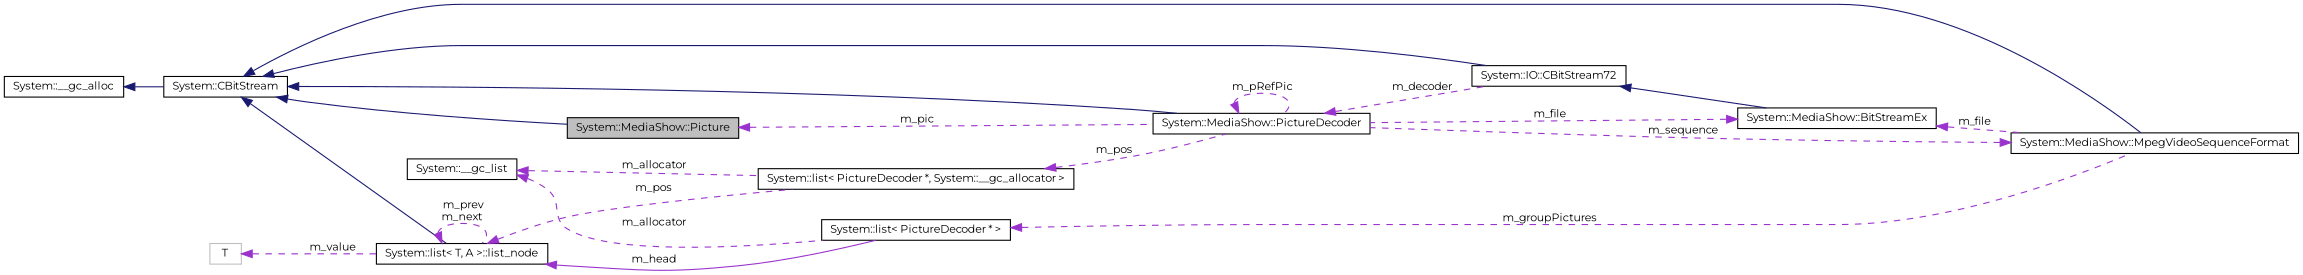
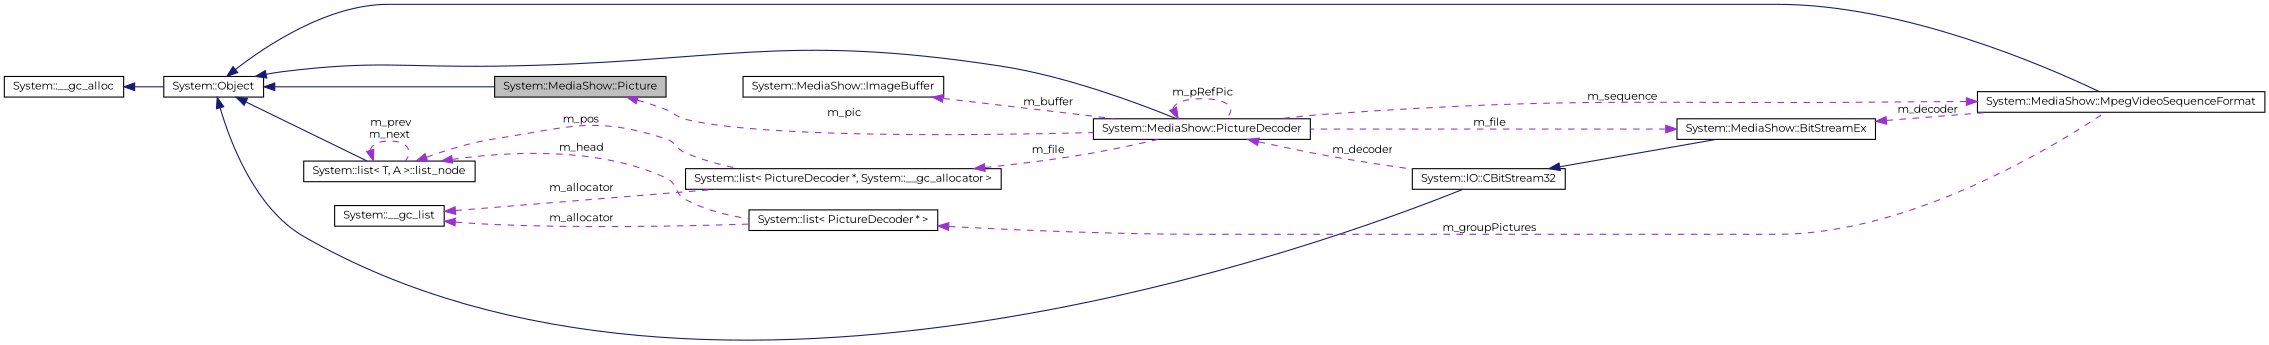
node "System::IO::CBitStream72": label "System::IO::CBitStream72" -> "System::IO::CBitStream32"
node "System::CBitStream": label "System::CBitStream" -> "System::Object"
node "System::MediaShow::ImageBuffer": added
edge "System::MediaShow::MpegVideoSequenceFormat" -> "System::MediaShow::BitStreamEx": label " m_file" -> " m_decoder"
edge "System::MediaShow::PictureDecoder" -> "System::list< PictureDecoder *, System::__gc_allocator >": label " m_pos" -> " m_file"
node "T": removed
edge "System::list< PictureDecoder * >" -> "System::list< T, A >::list_node": style solid -> dashed
